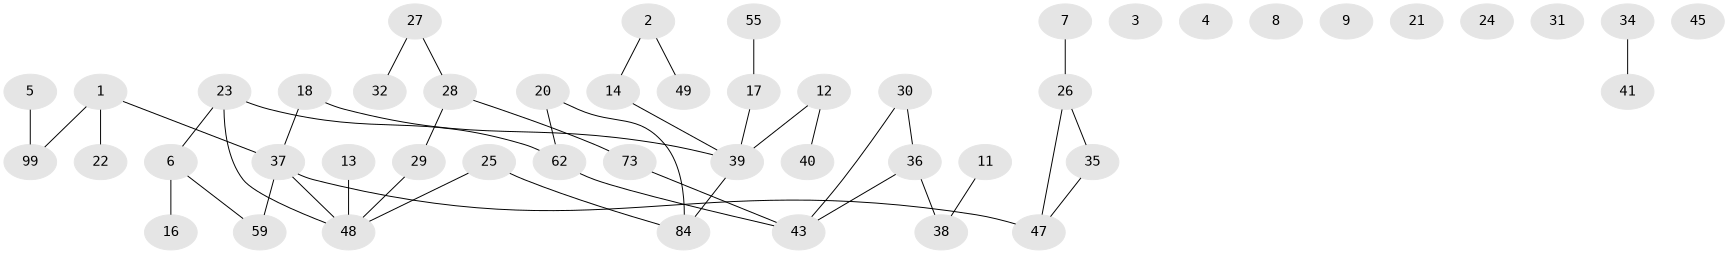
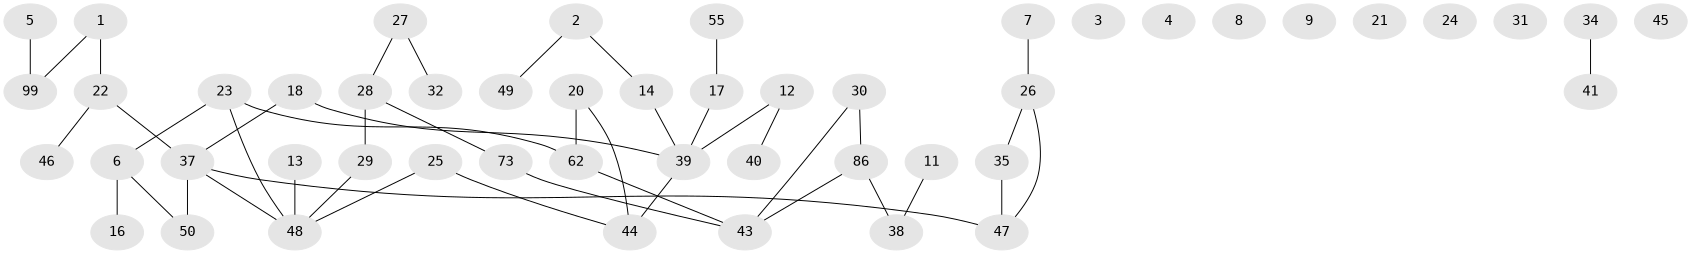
edge "1" -- "37": now "22" -- "37"
node "46": added
node "36": label "36" -> "86"
node "59": label "59" -> "50"
node "84": label "84" -> "44"
